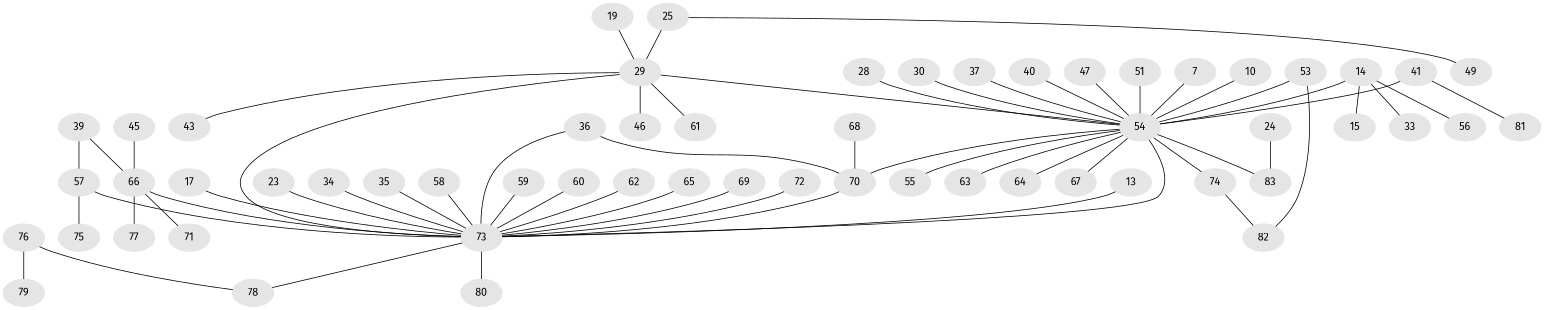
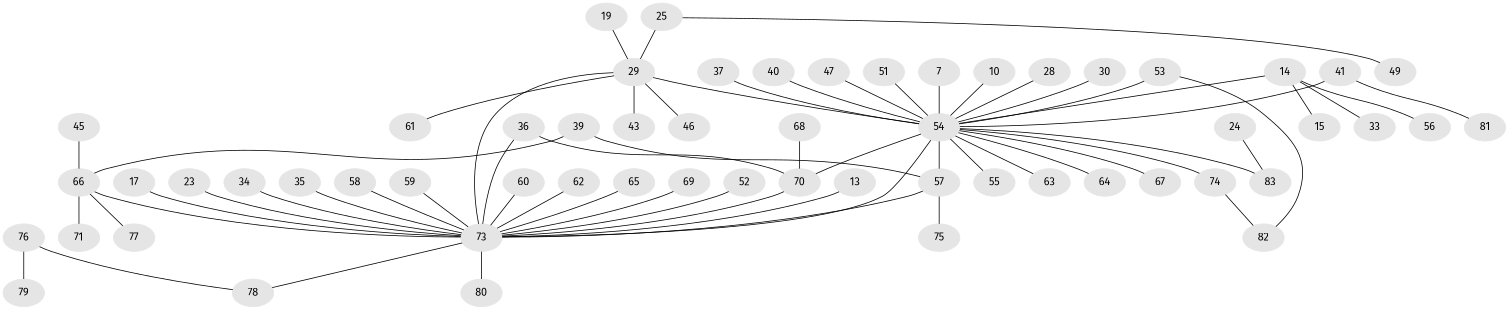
edge "54" -- "57": added
node "72": label "72" -> "52"
